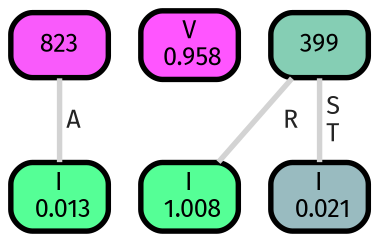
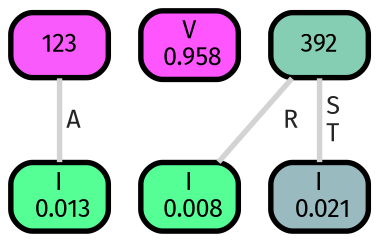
node "823": label "823" -> "123"
node "399": label "399" -> "392"
node "I 1.008": label "I 1.008" -> "I 0.008"
